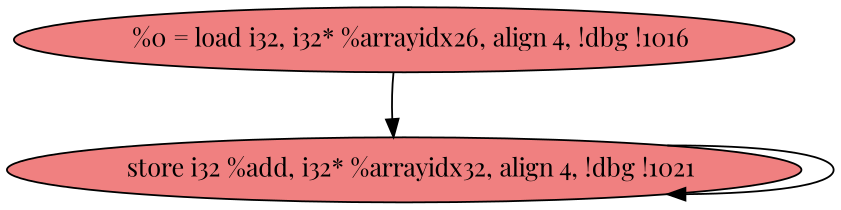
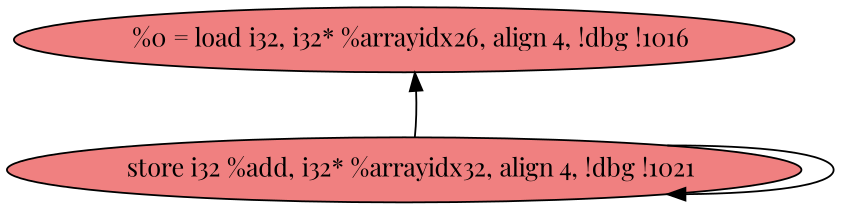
edge "%0 = load i32, i32* %arrayidx26, align 4, !dbg !1016" -> "store i32 %add, i32* %arrayidx32, align 4, !dbg !1021": reversed
